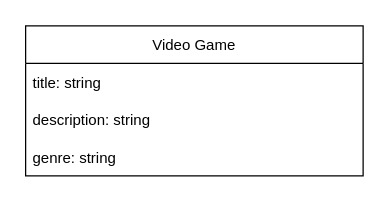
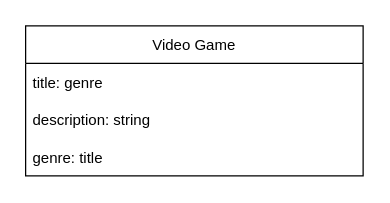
node "title: string": label "title: string" -> "title: genre"
node "genre: string": label "genre: string" -> "genre: title"
